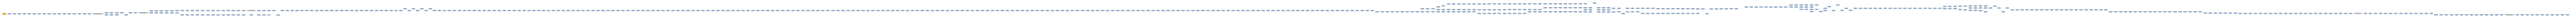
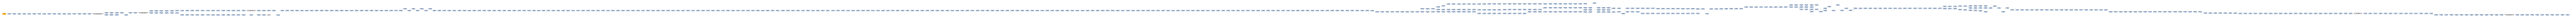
node "0x0047d9ec jae": added
